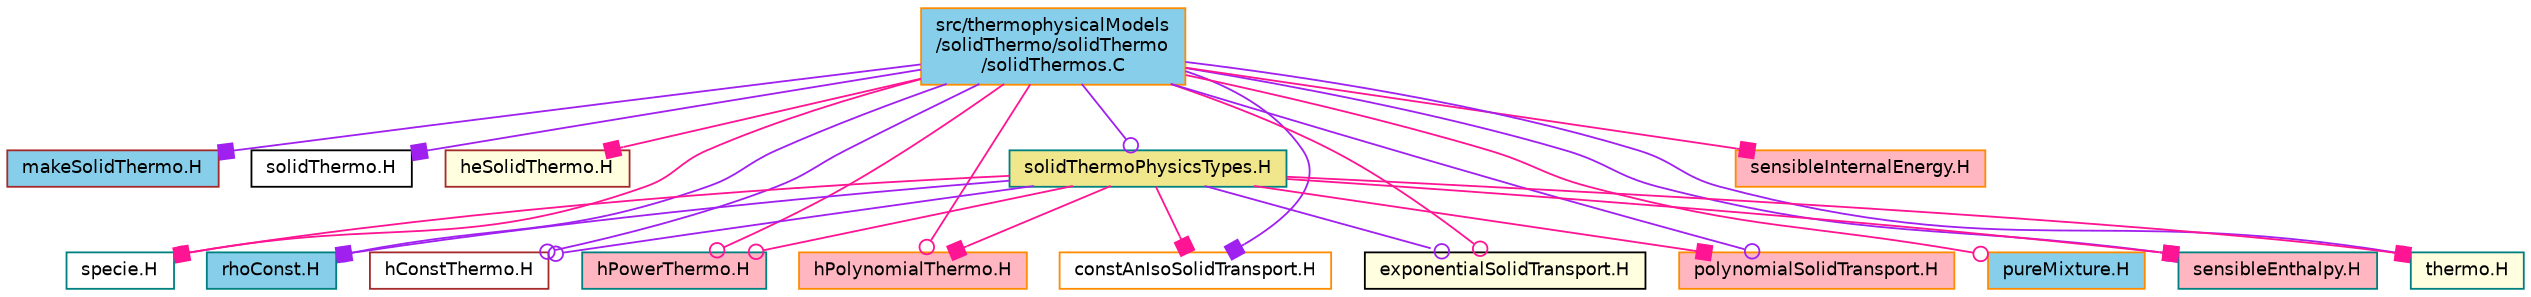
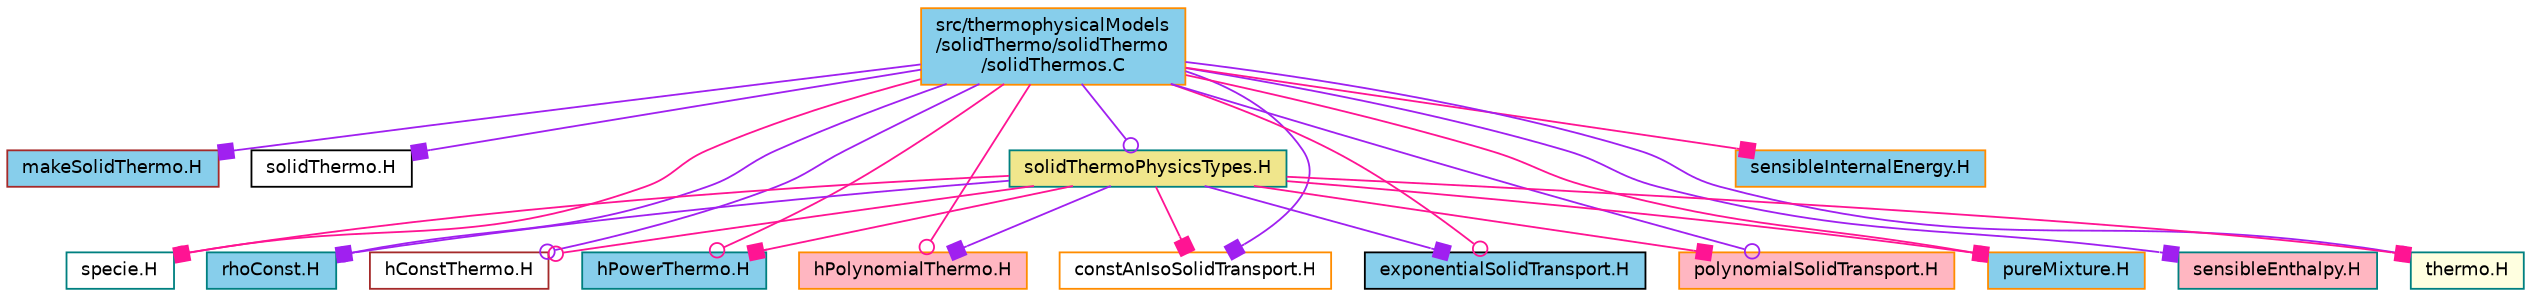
node "heSolidThermo.H": removed
node "sensibleInternalEnergy.H": fillcolor lightpink -> skyblue
edge "solidThermoPhysicsTypes.H" -> "sensibleEnthalpy.H": now "solidThermoPhysicsTypes.H" -> "pureMixture.H"
edge "solidThermoPhysicsTypes.H" -> "hConstThermo.H": color purple -> deeppink
edge "solidThermoPhysicsTypes.H" -> "hPolynomialThermo.H": color deeppink -> purple
edge "solidThermoPhysicsTypes.H" -> "exponentialSolidTransport.H": arrowhead odot -> box
edge "solidThermoPhysicsTypes.H" -> "hPowerThermo.H": arrowhead odot -> box
node "hPowerThermo.H": fillcolor lightpink -> skyblue
node "exponentialSolidTransport.H": fillcolor lightyellow -> skyblue
